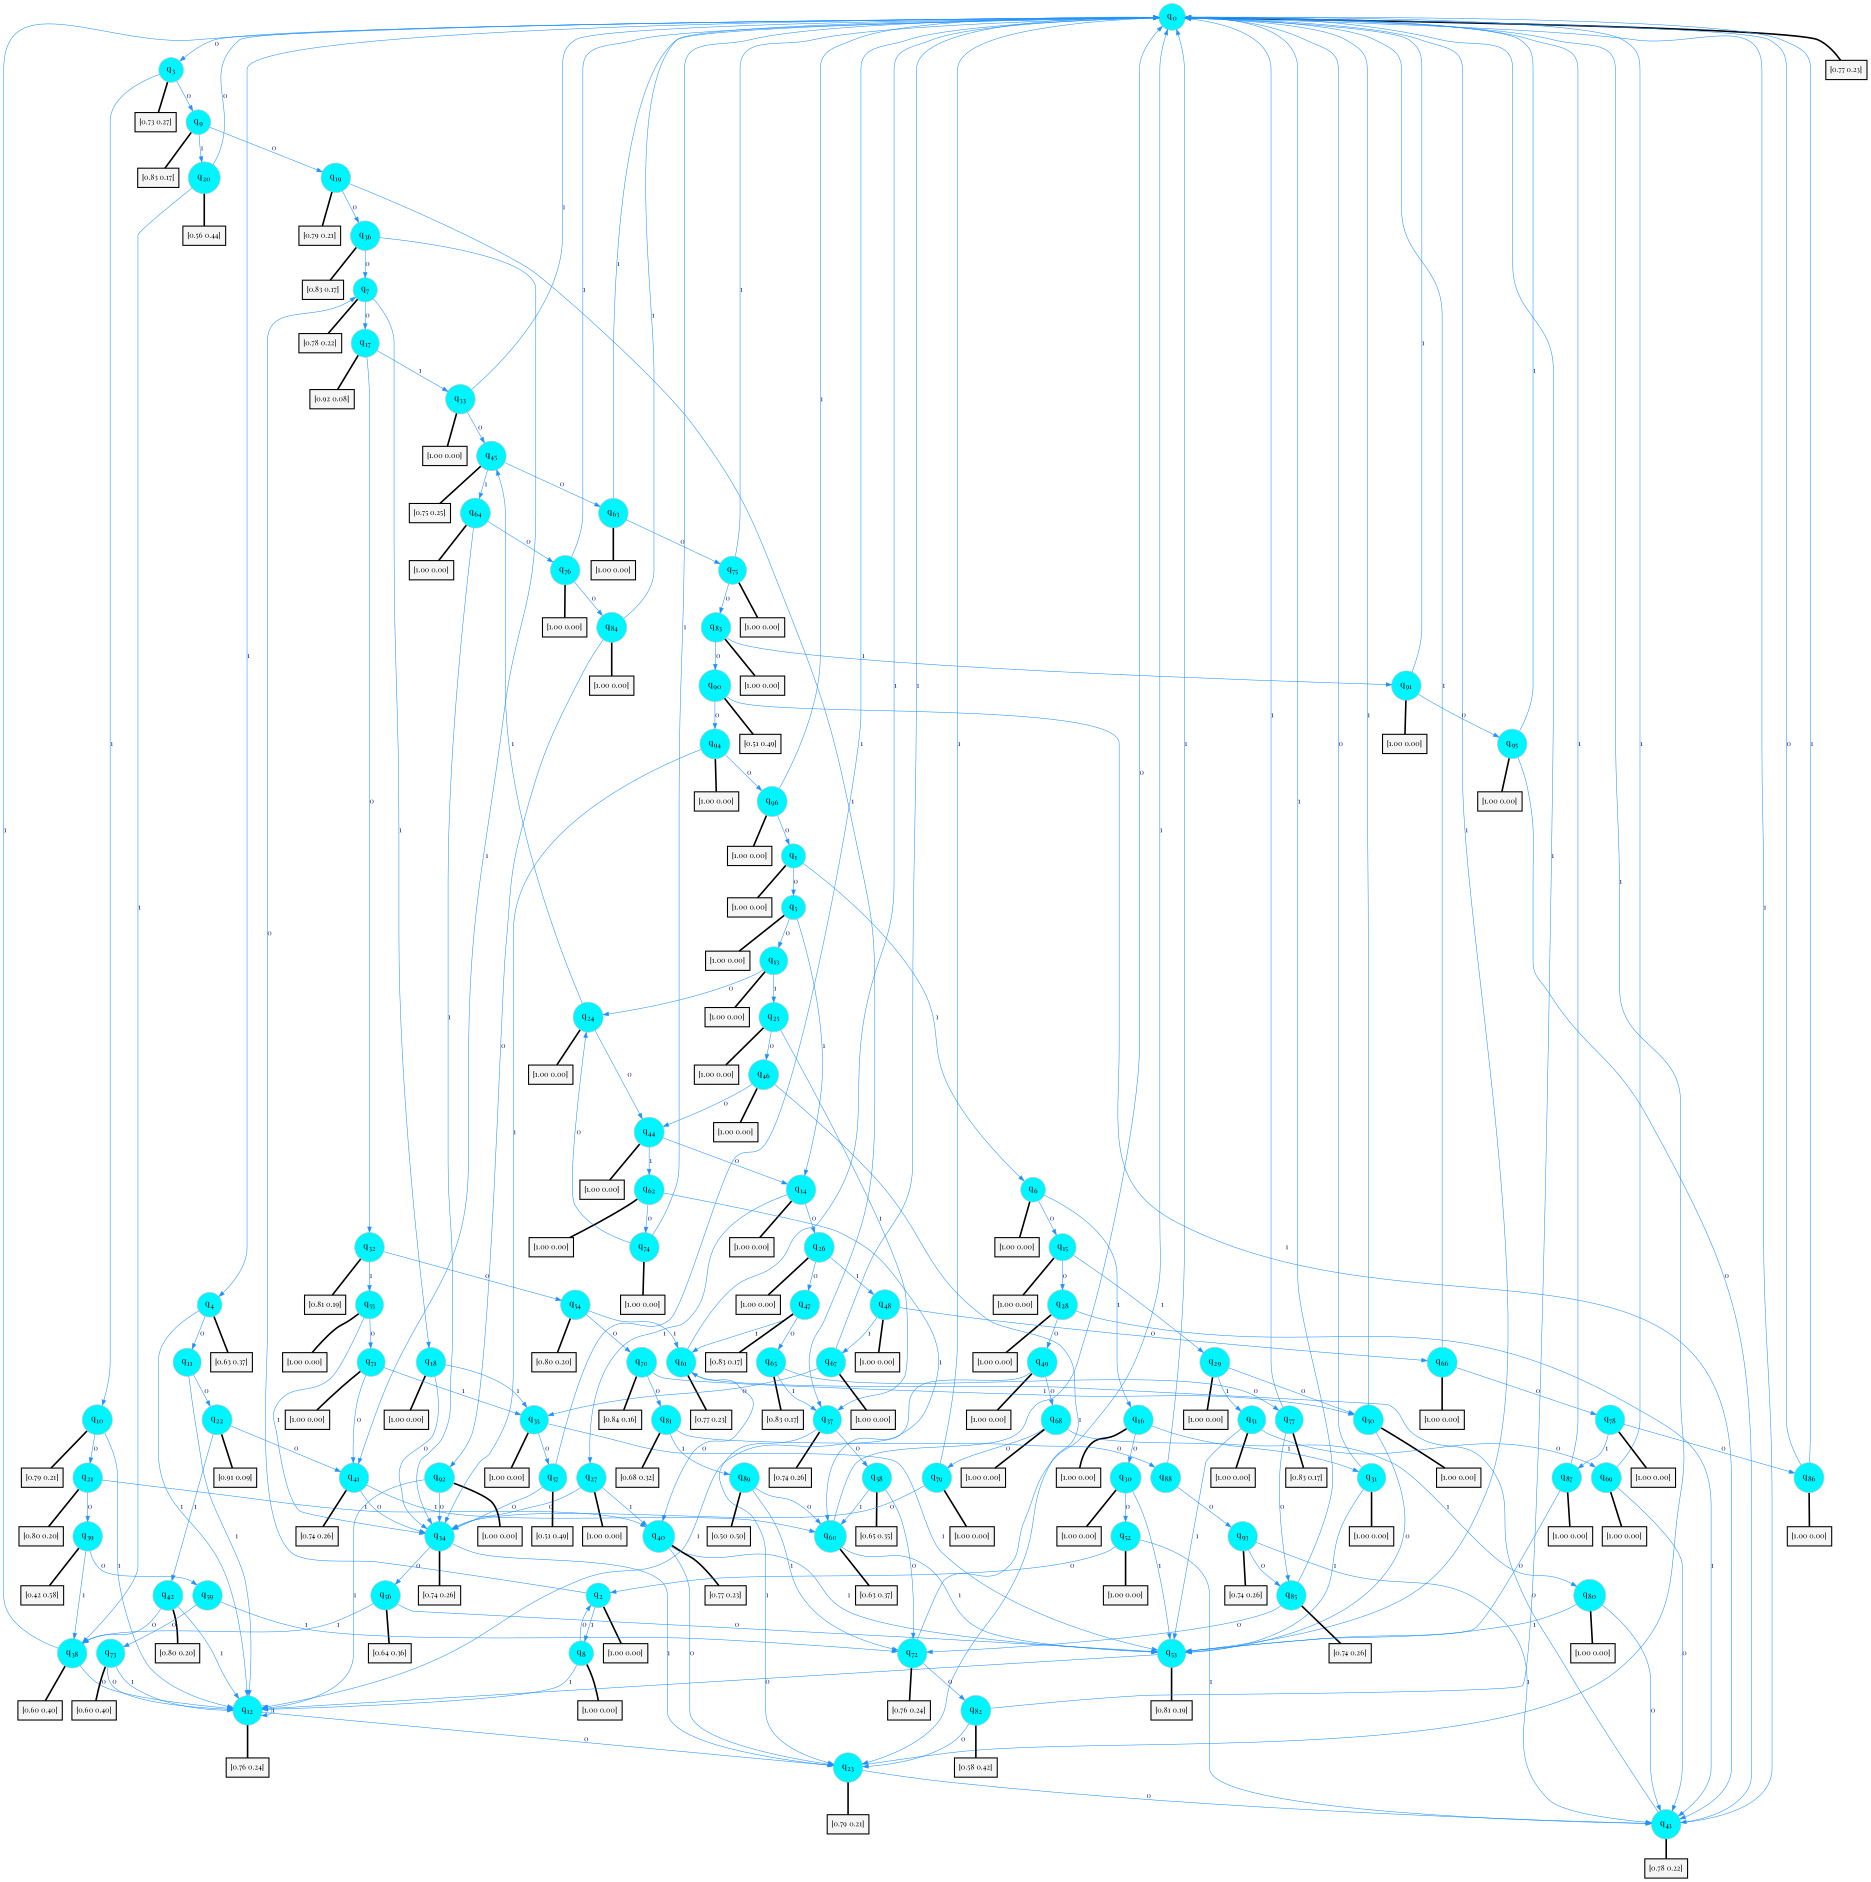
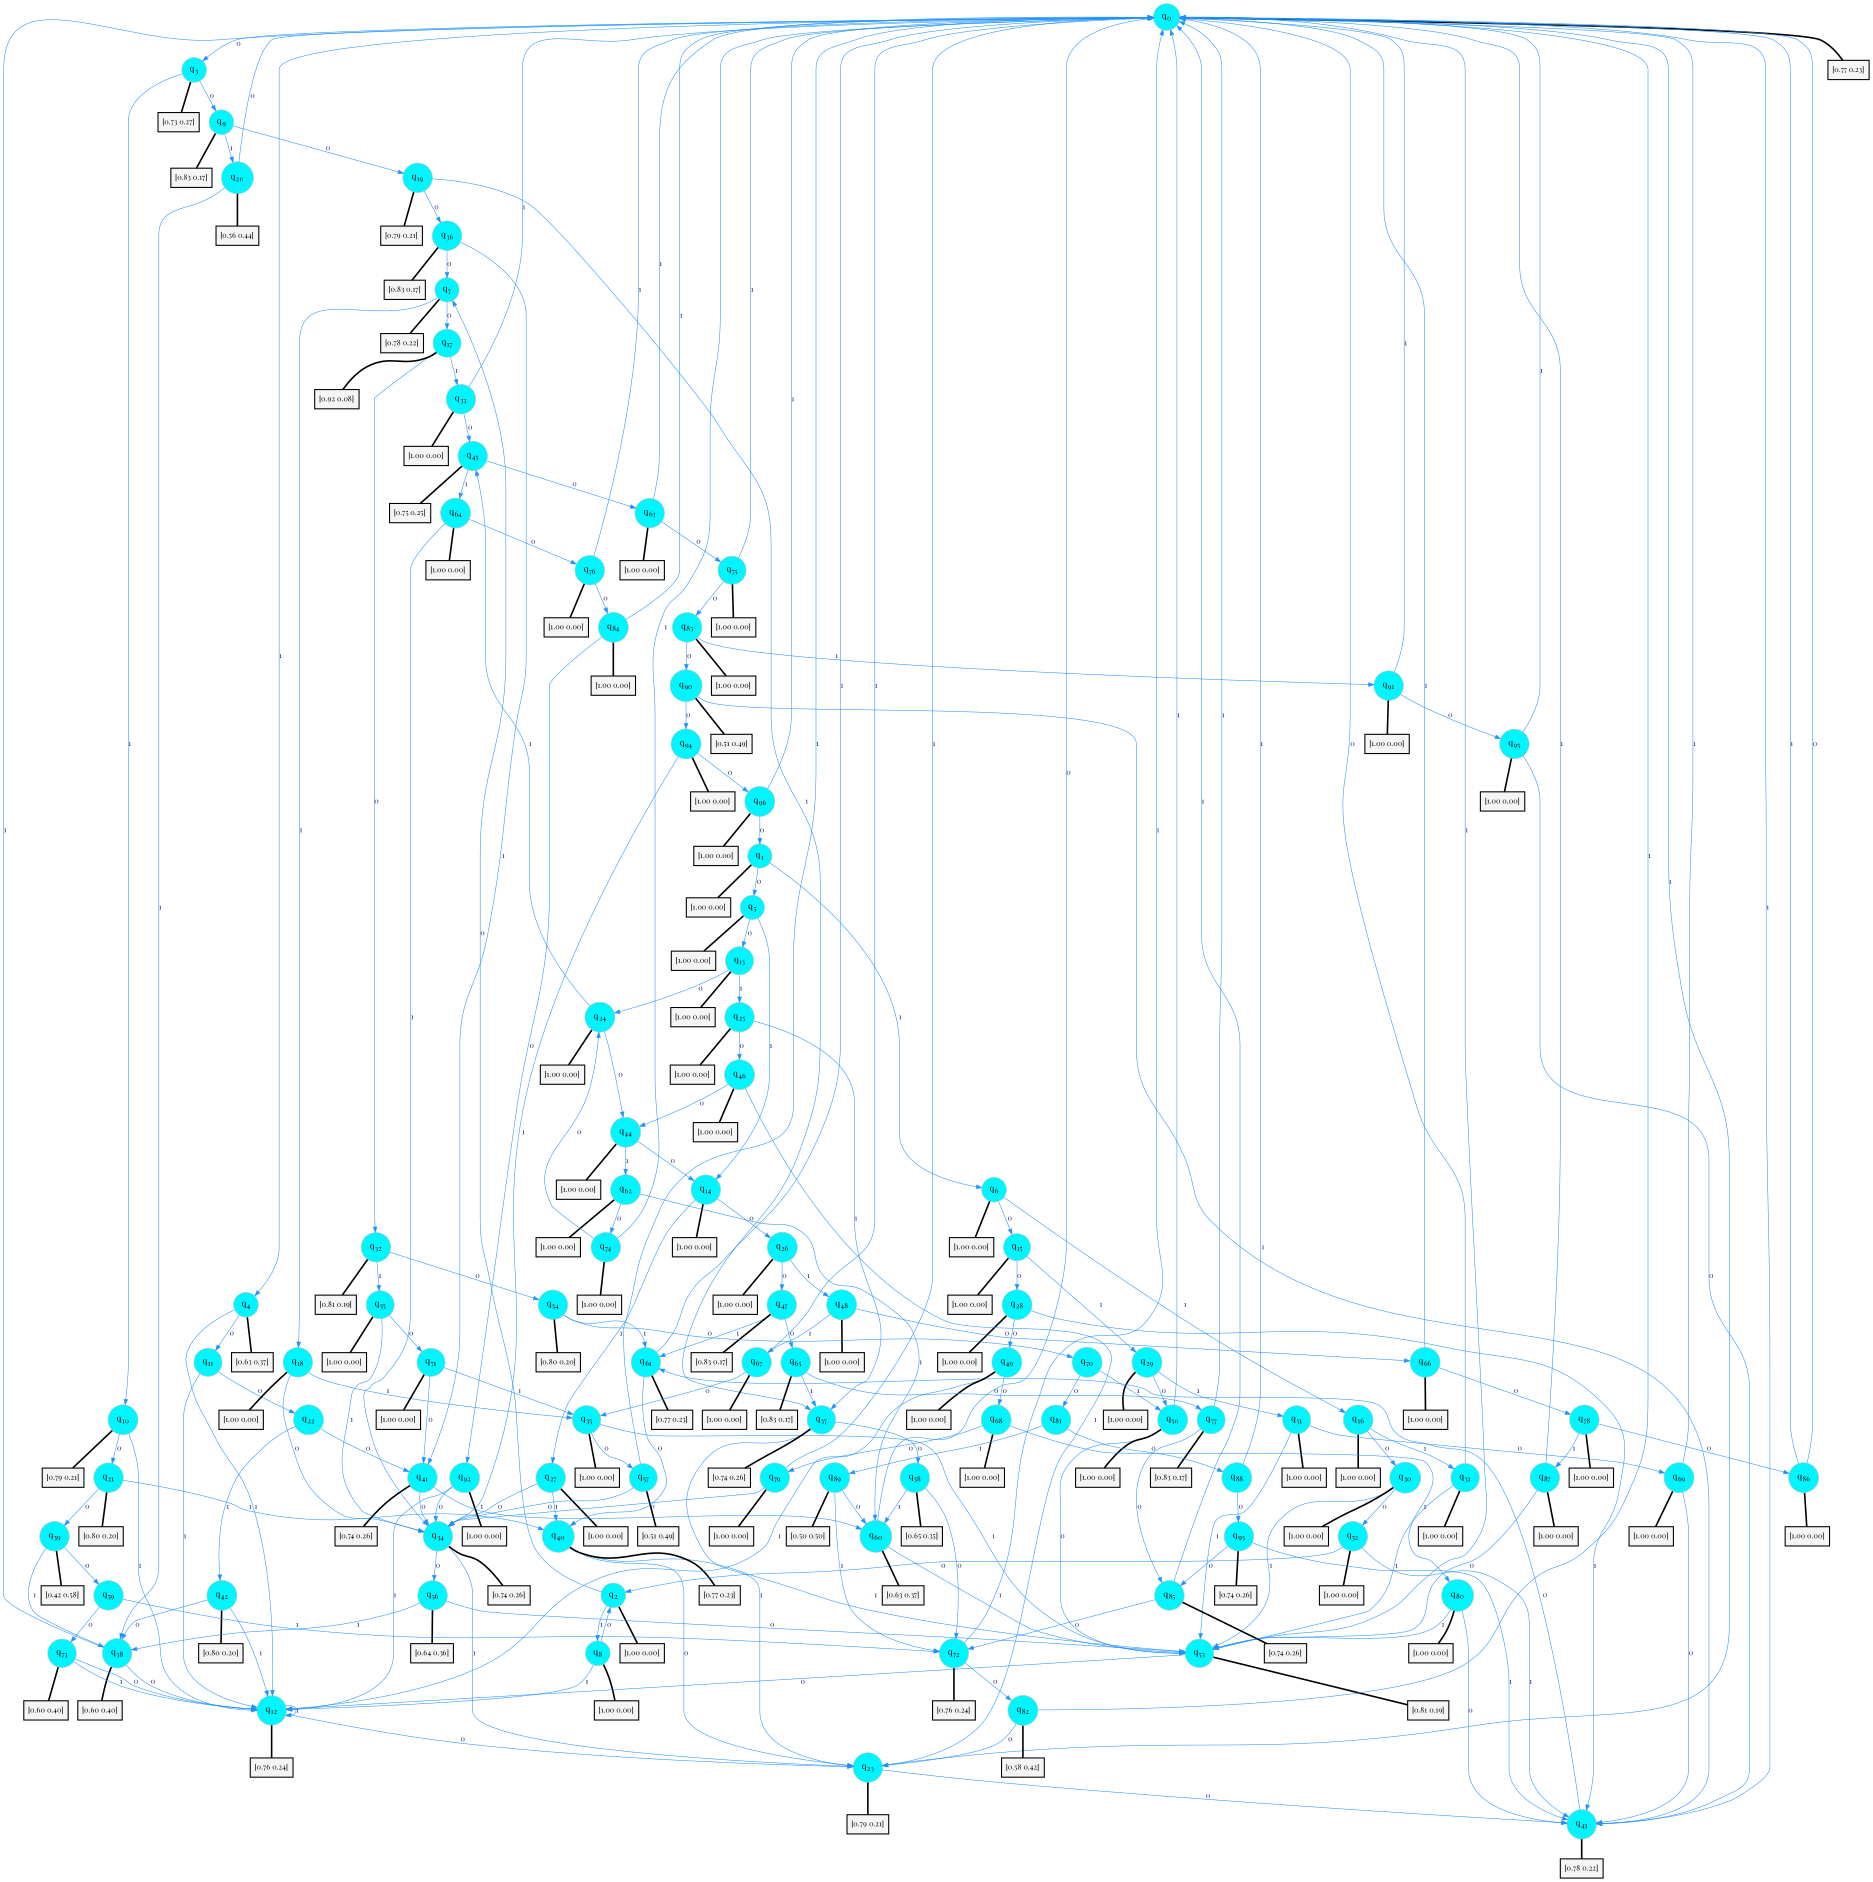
node "[0.84 0.16]": removed
node "[0.91 0.09]": removed
node "[0.68 0.32]": removed
